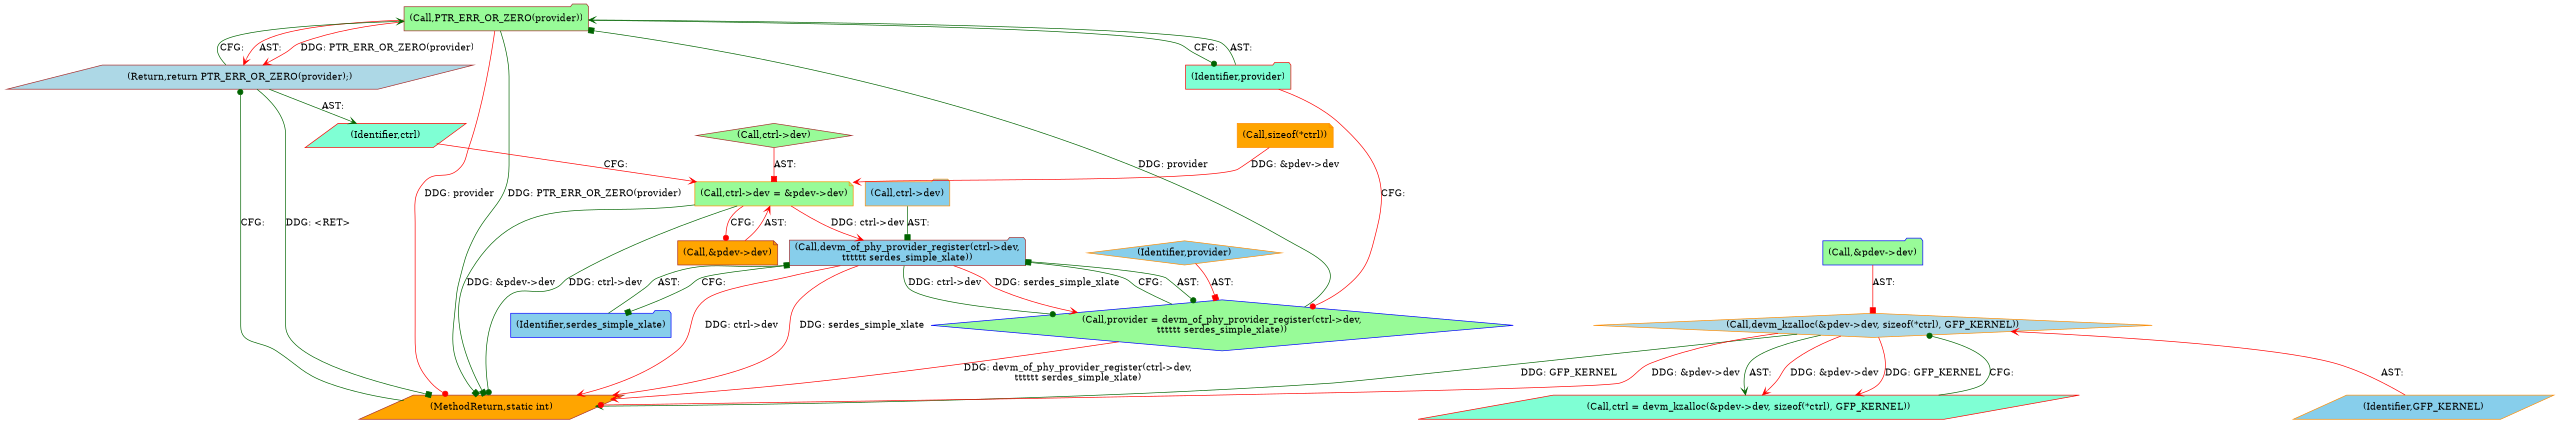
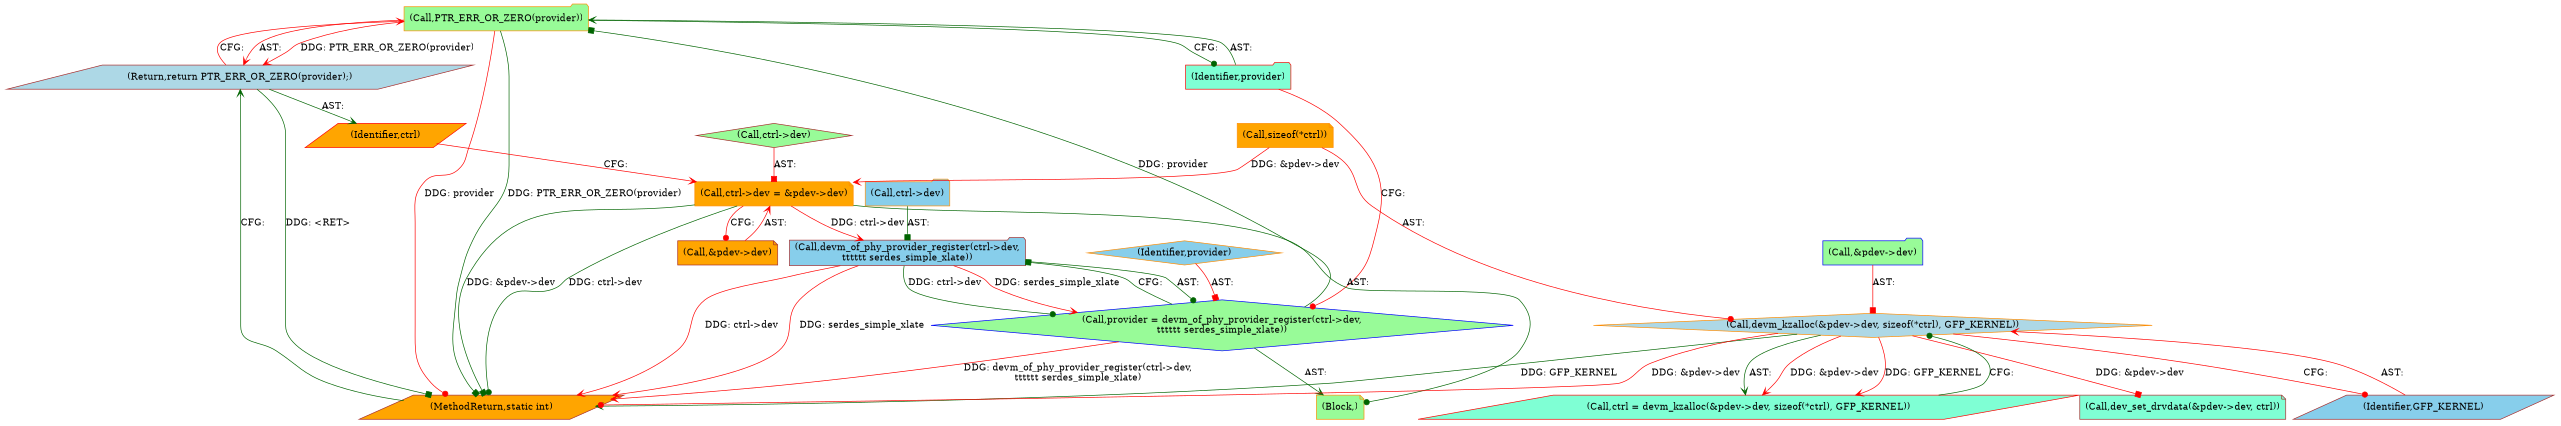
node "(Call,PTR_ERR_OR_ZERO(provider))": color brown -> darkorange
edge "(Return,return PTR_ERR_OR_ZERO(provider);)" -> "(Call,PTR_ERR_OR_ZERO(provider))": color darkgreen -> red
node "(Identifier,ctrl)": fillcolor aquamarine -> orange
node "(Call,ctrl->dev = &pdev->dev)": fillcolor palegreen -> orange
edge "(Call,sizeof(*ctrl))" -> "(Call,devm_kzalloc(&pdev->dev, sizeof(*ctrl), GFP_KERNEL))": added, label "AST:"
edge "(MethodReturn,static int)" -> "(Return,return PTR_ERR_OR_ZERO(provider);)": arrowhead dot -> vee
node "(Identifier,serdes_simple_xlate)": removed
edge "(Call,devm_kzalloc(&pdev->dev, sizeof(*ctrl), GFP_KERNEL))" -> "(Identifier,GFP_KERNEL)": added, label "CFG:"
node "(Block,)": added
node "(Call,dev_set_drvdata(&pdev->dev, ctrl))": added
node "(Identifier,GFP_KERNEL)": color darkorange -> brown
